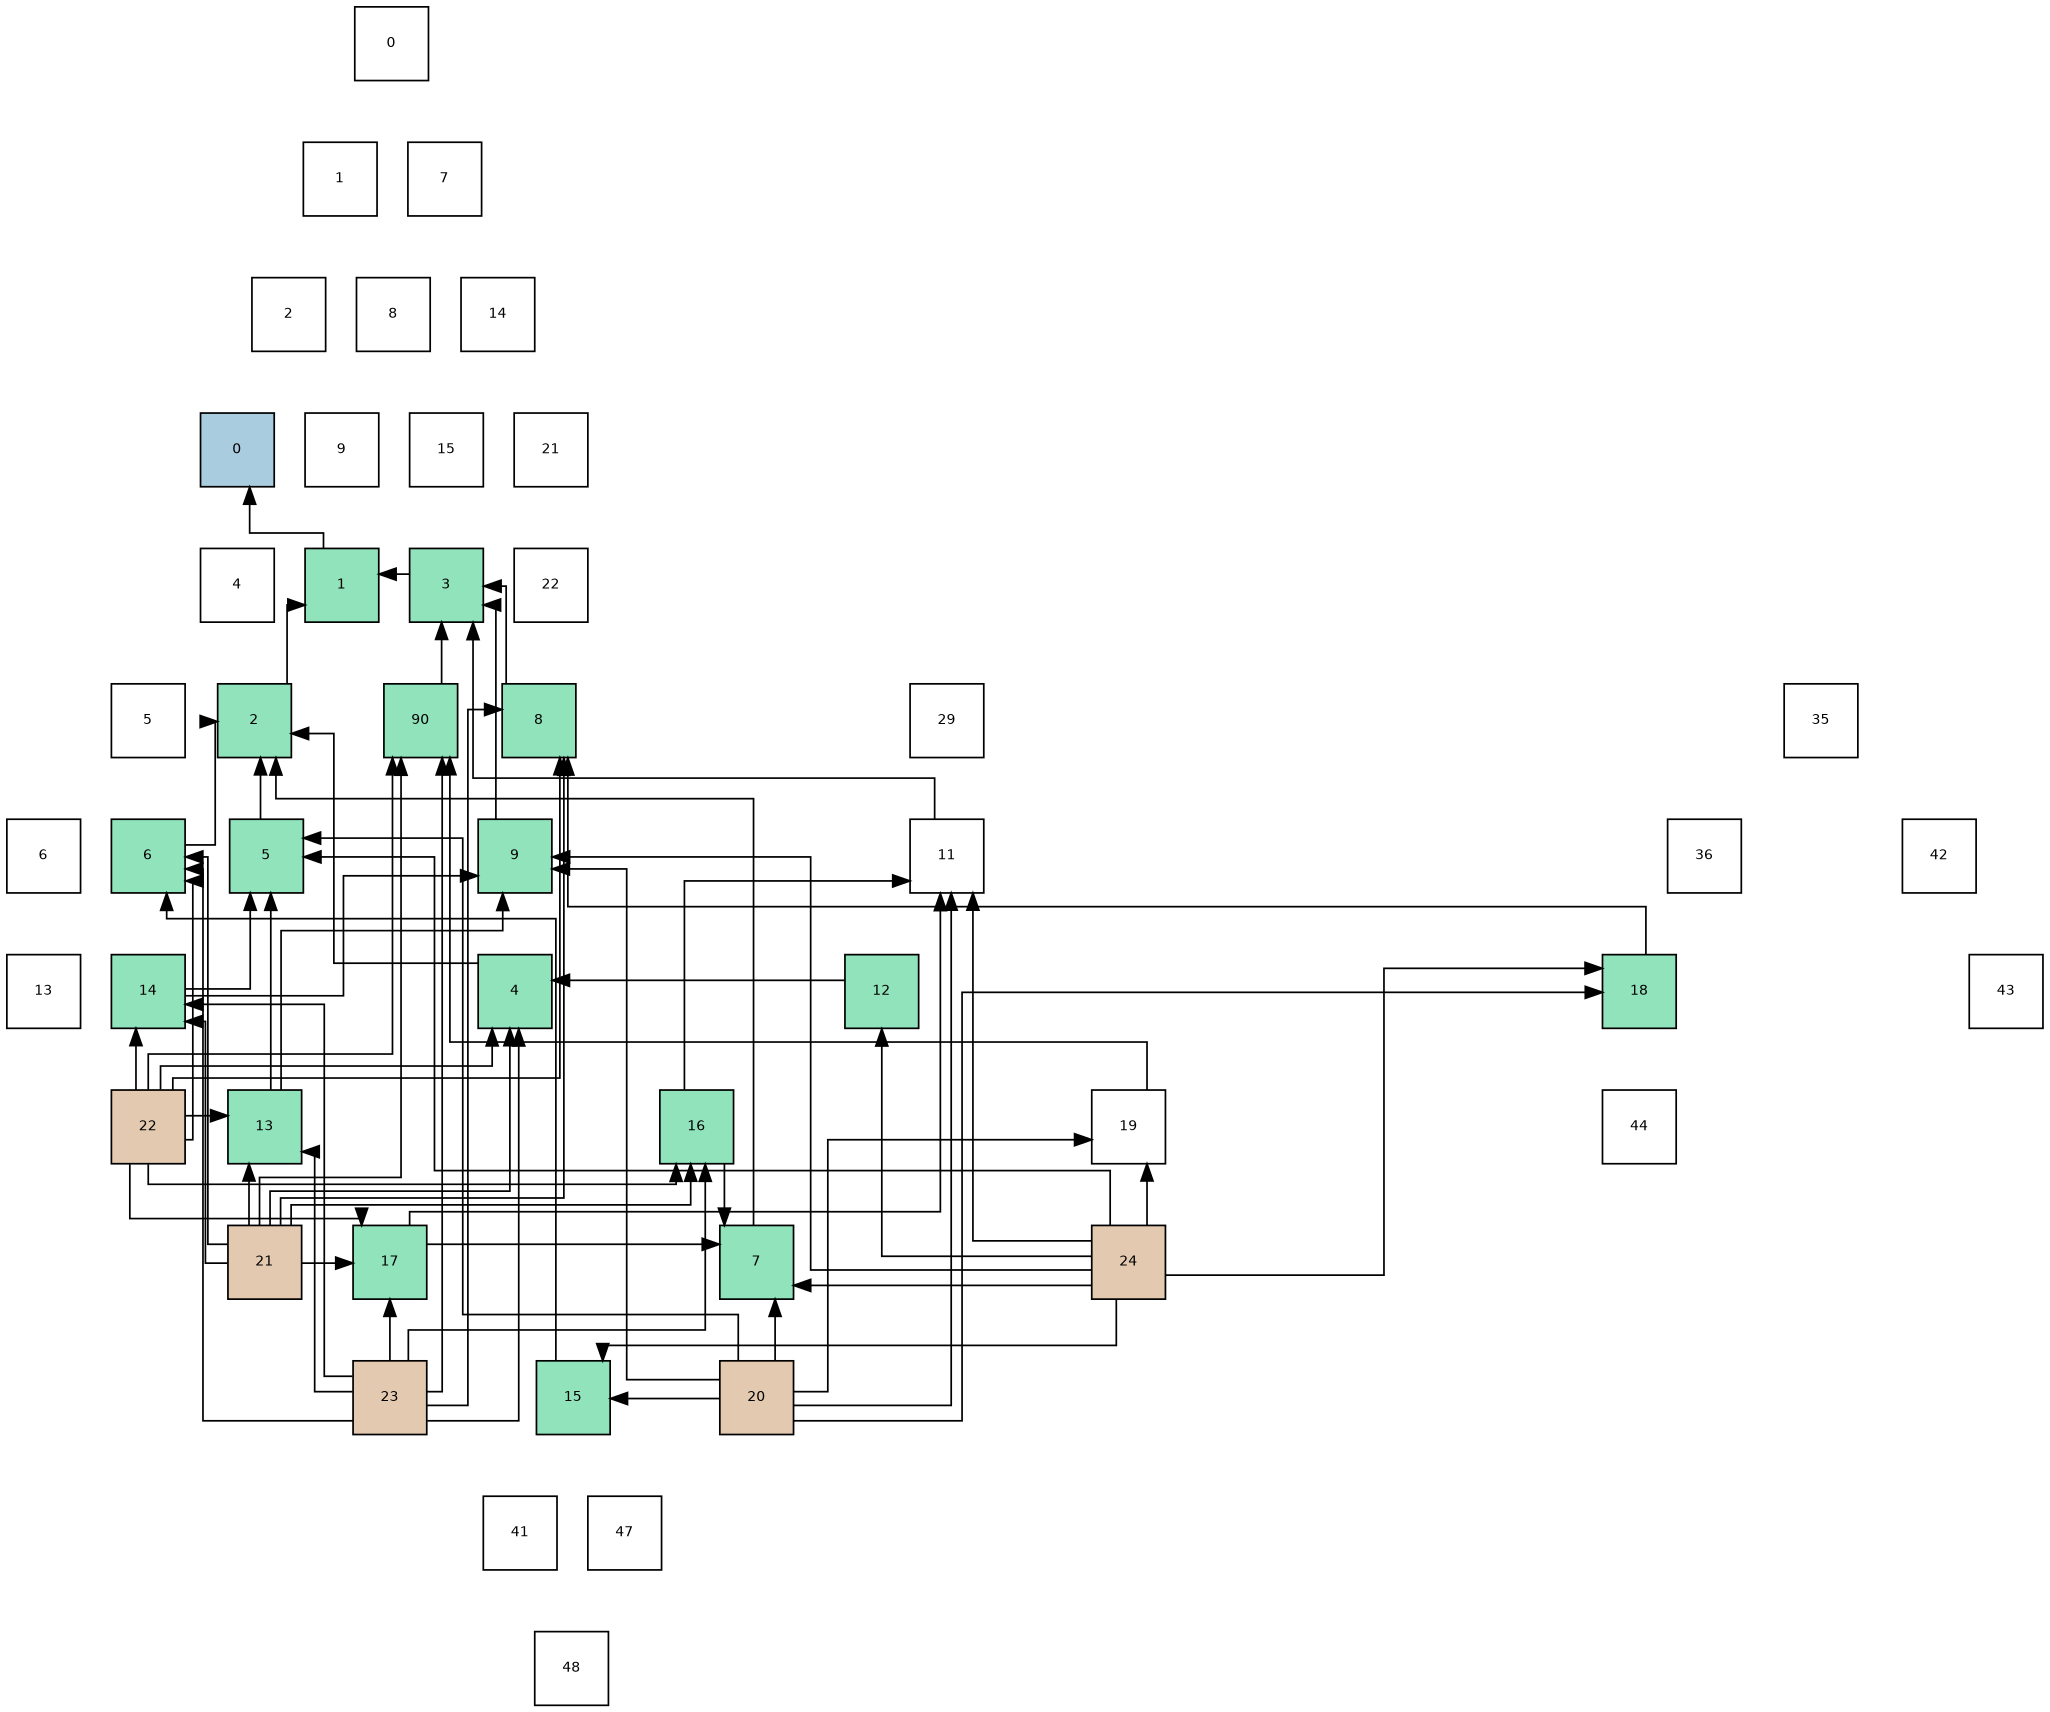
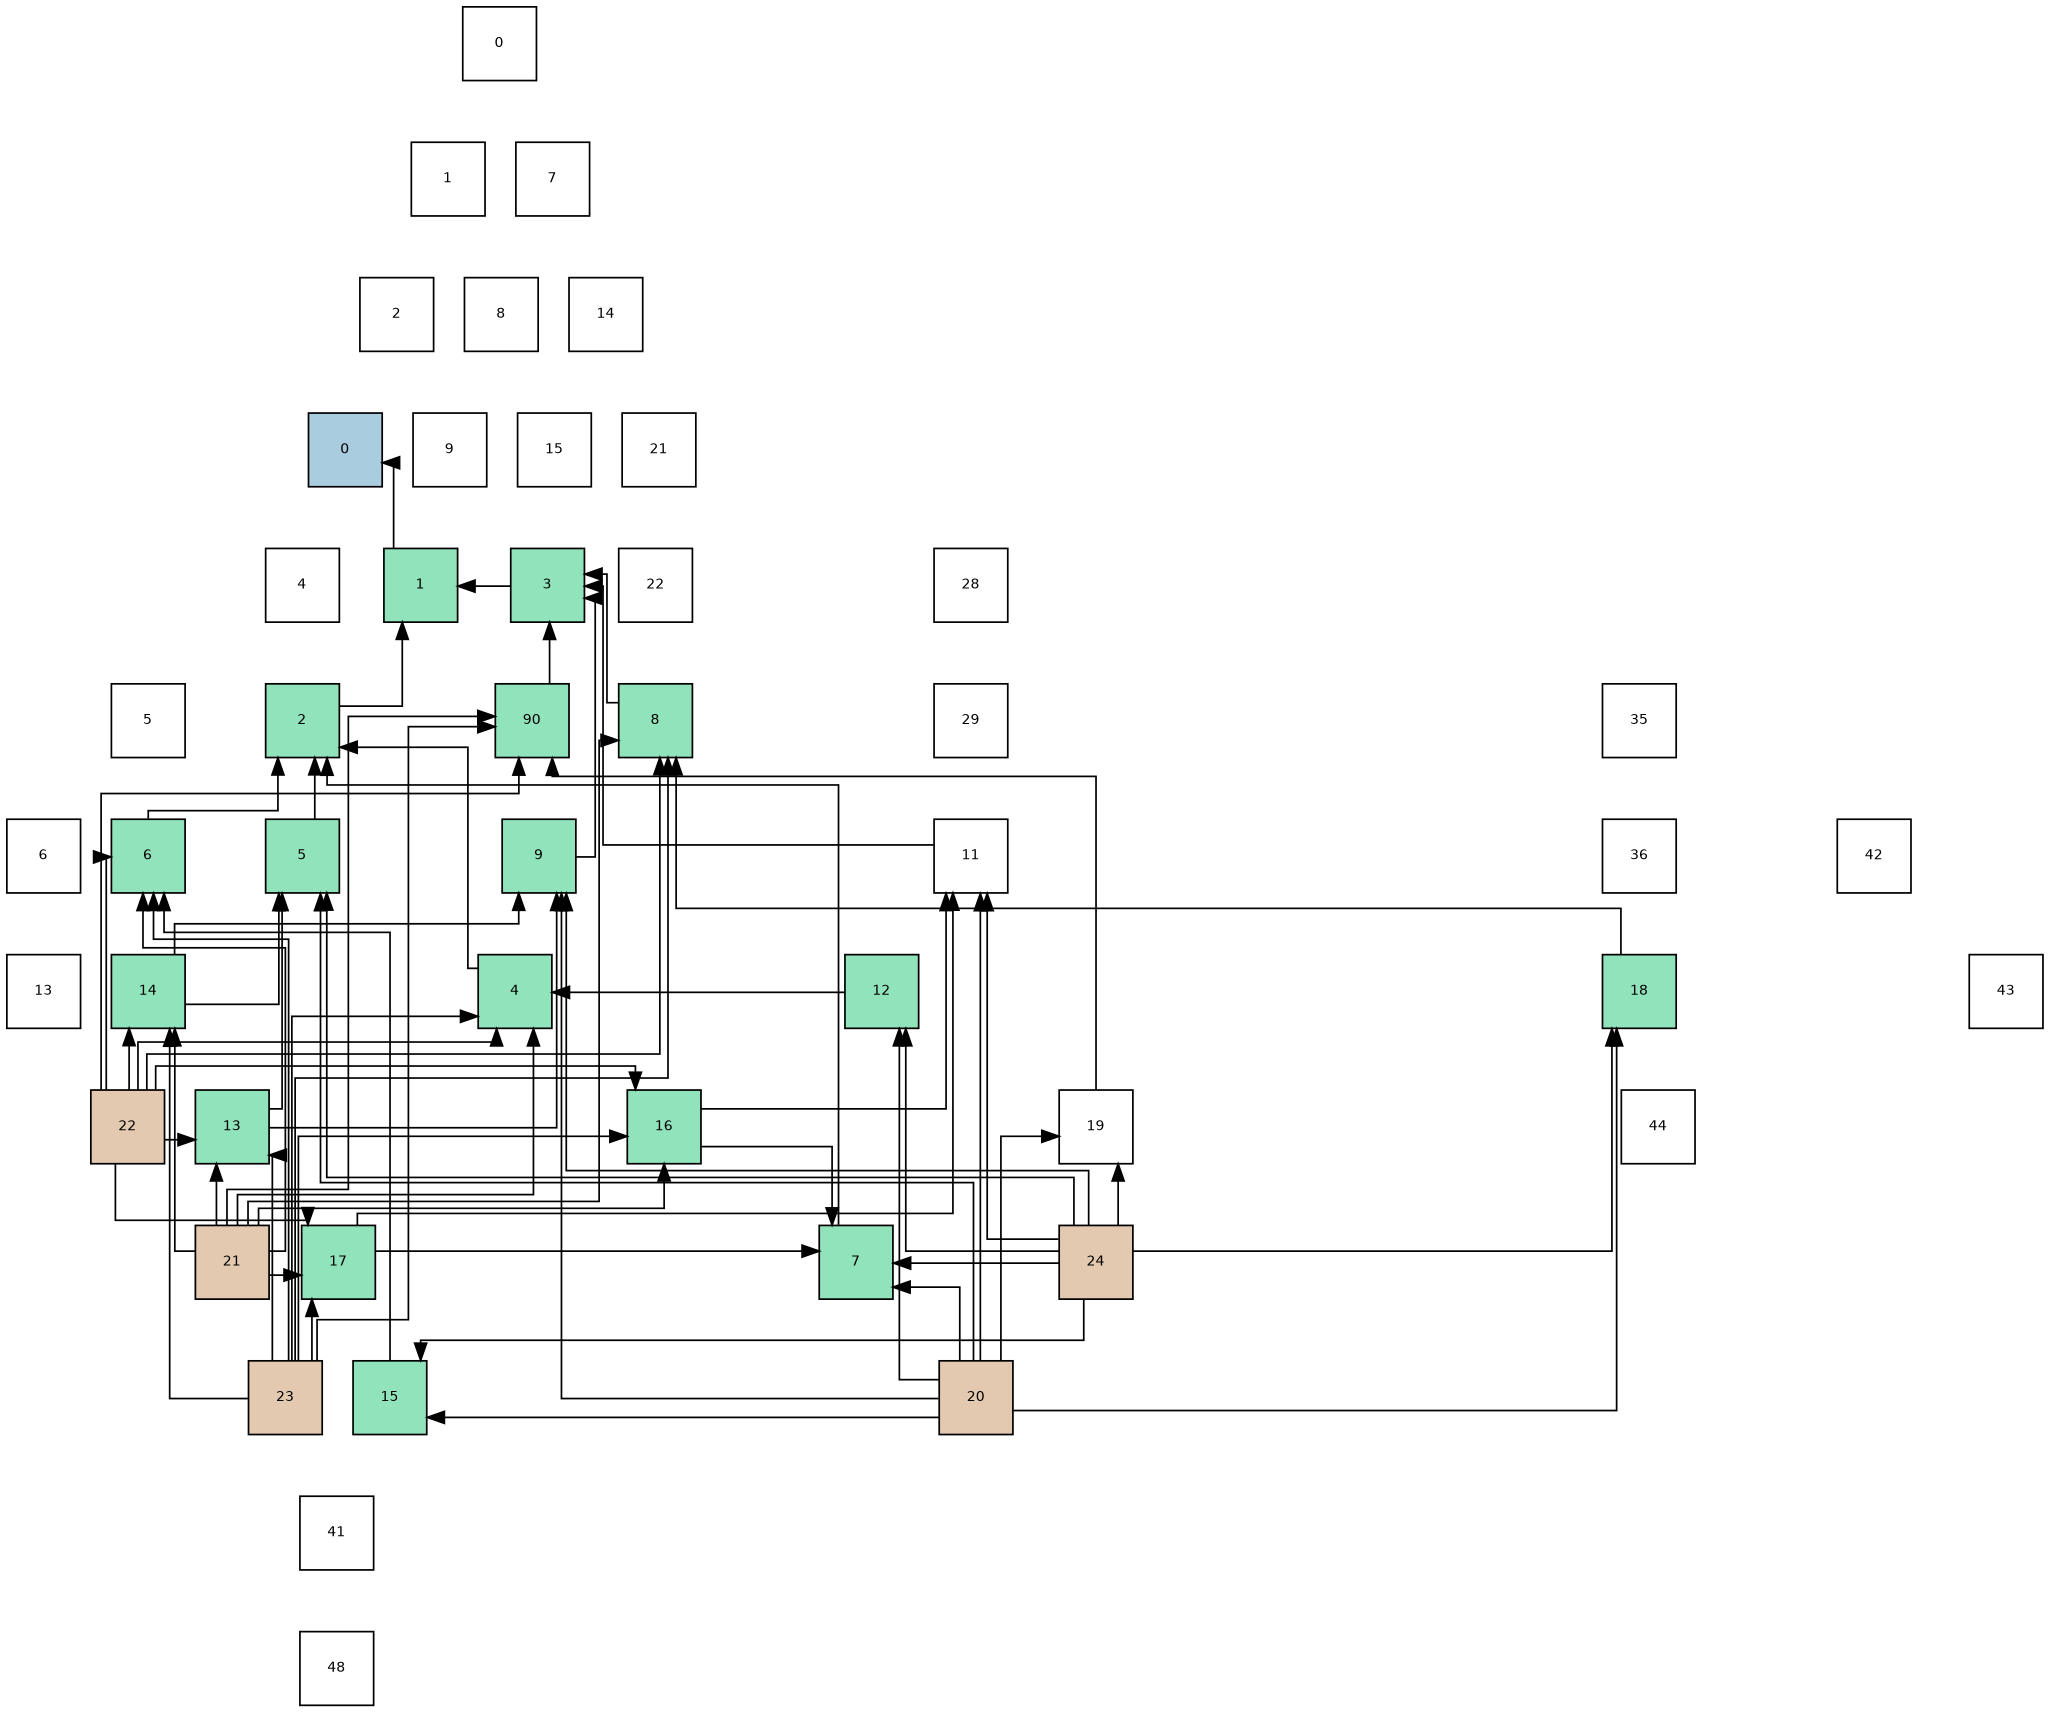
node "28": added
edge "20" -> "12": added
node "47": removed
